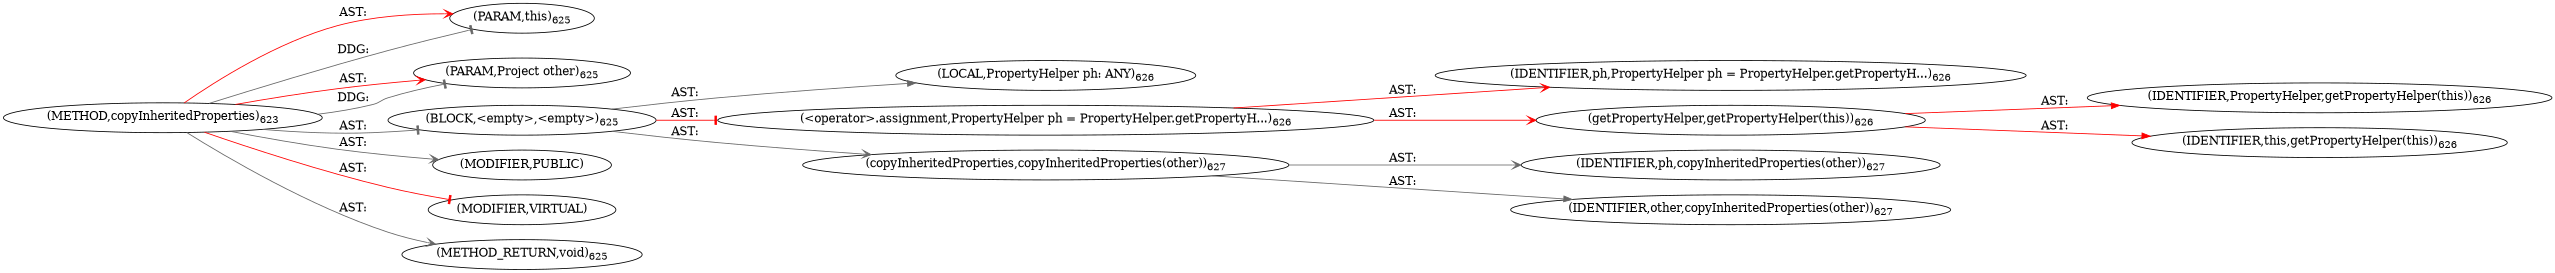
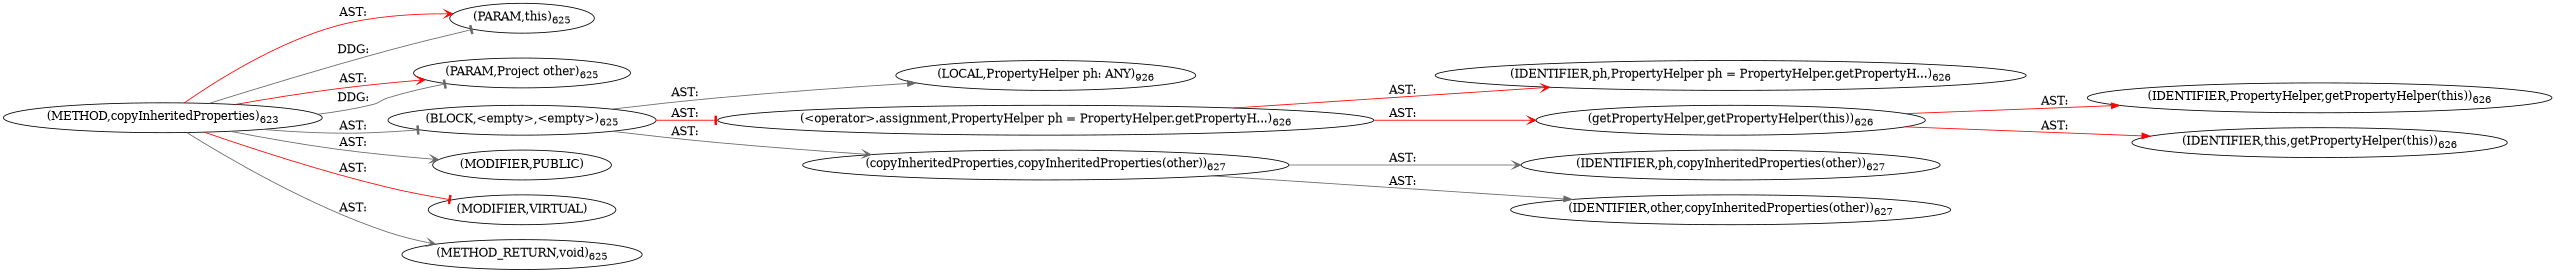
node "(LOCAL,PropertyHelper ph: ANY)": text "626" -> "926"
